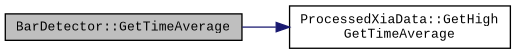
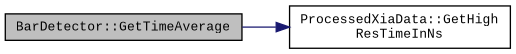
node "ProcessedXiaData::GetHigh GetTimeAverage": label "ProcessedXiaData::GetHigh GetTimeAverage" -> "ProcessedXiaData::GetHigh ResTimeInNs"
